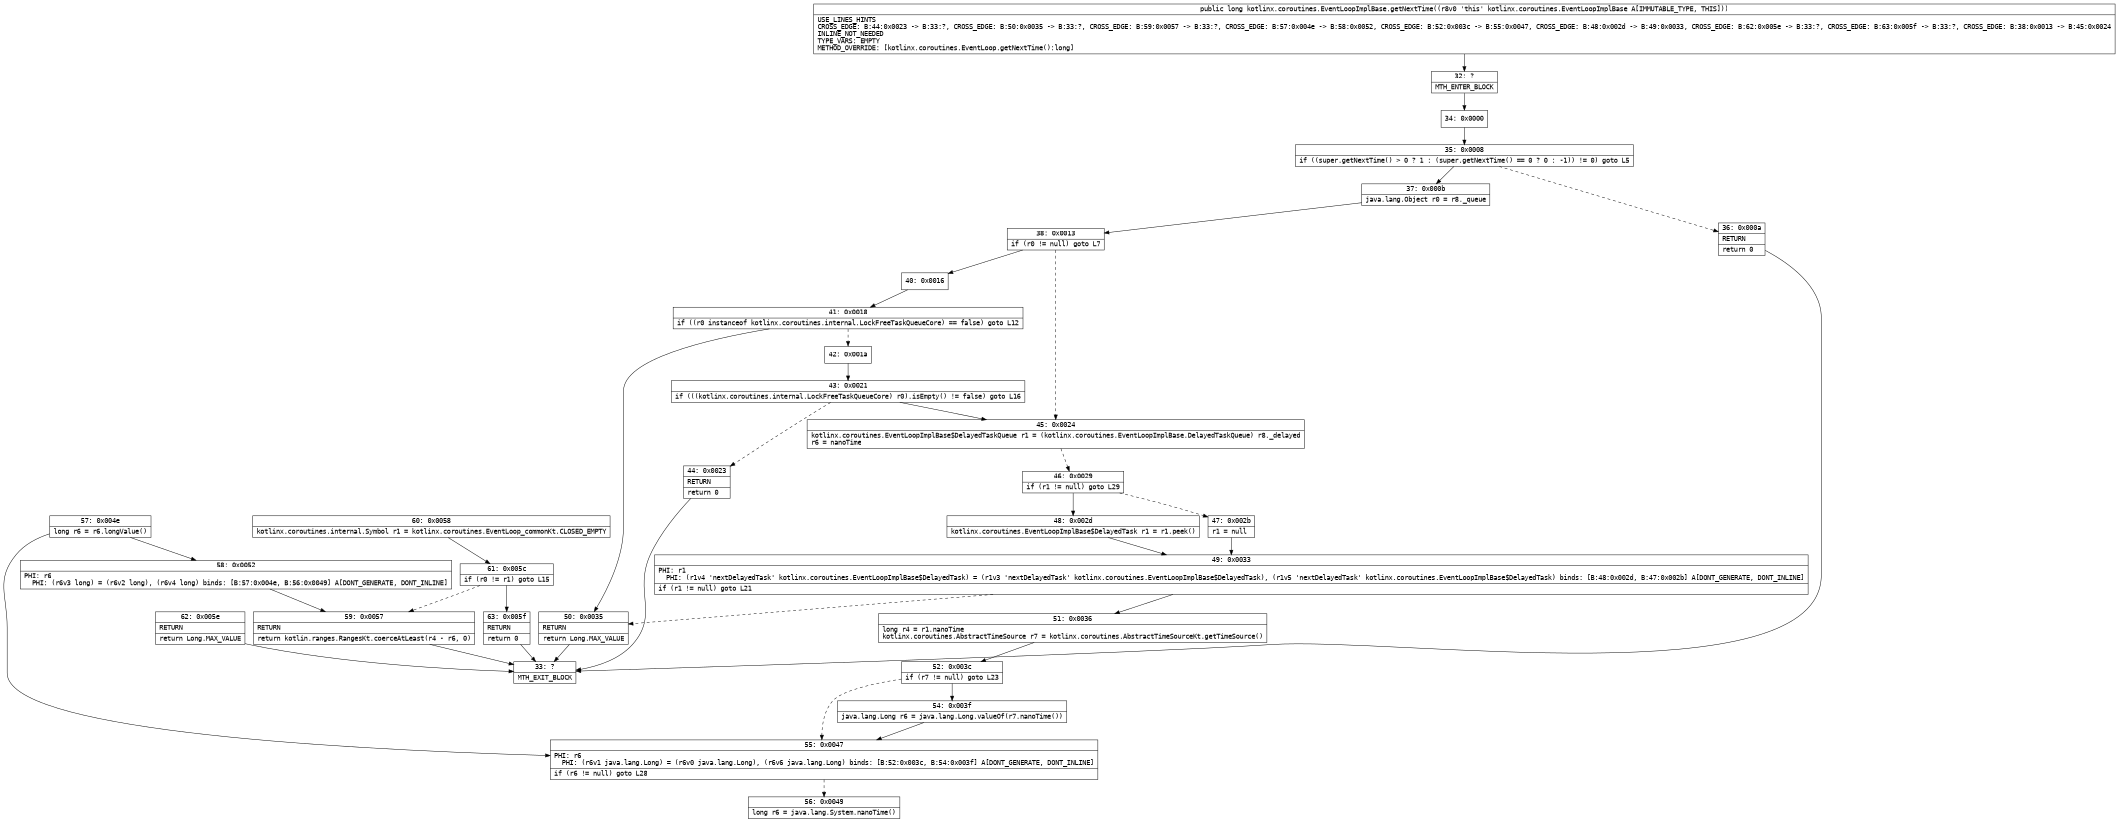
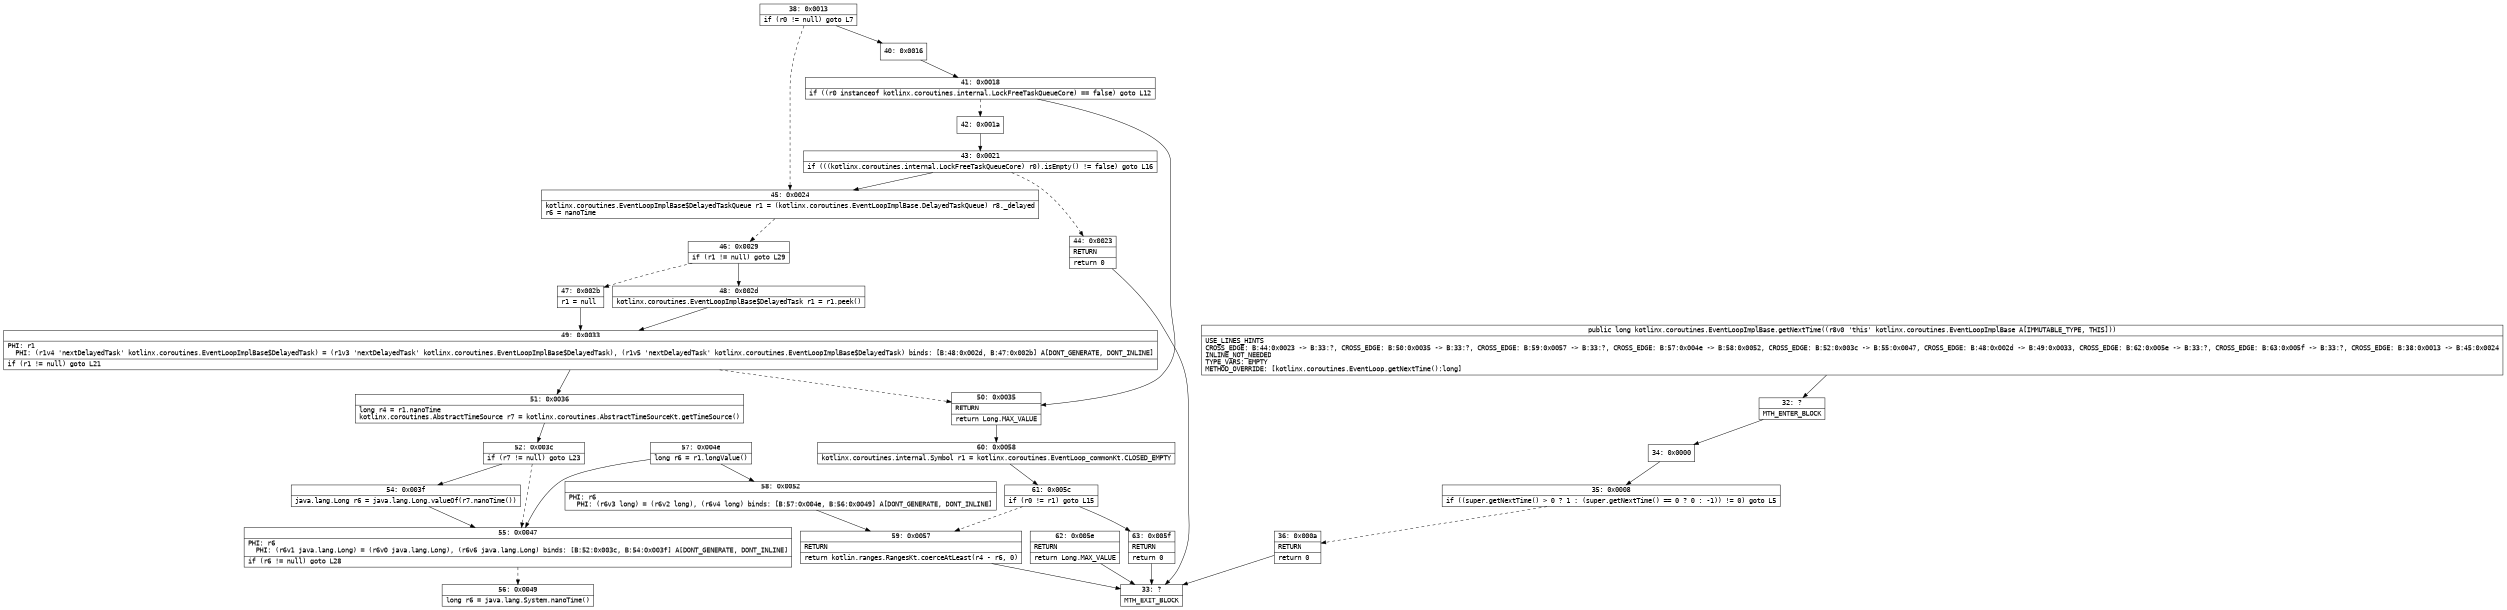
node "37: 0x000b": removed
node "57: 0x004e": text "long r6 = r6.longValue()" -> "long r6 = r1.longValue()"
edge "50: 0x0035" -> "33: ?": now "50: 0x0035" -> "60: 0x0058"
